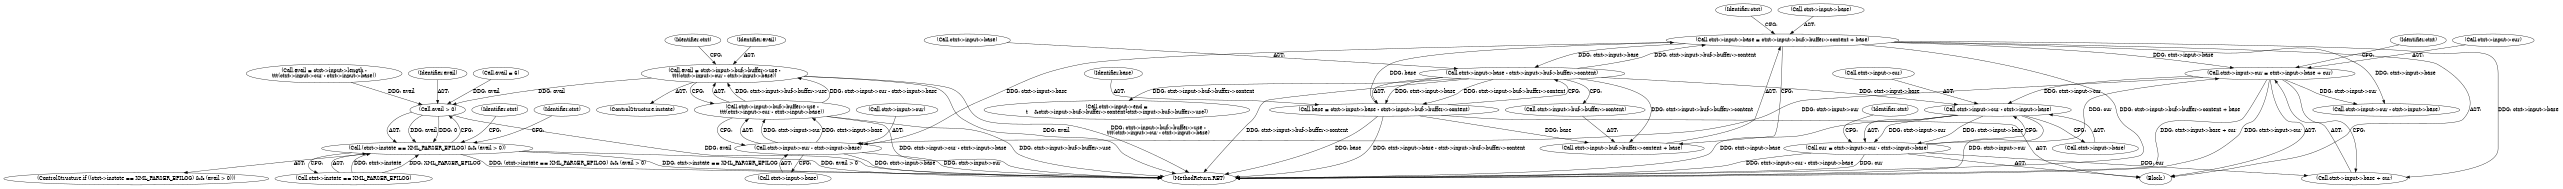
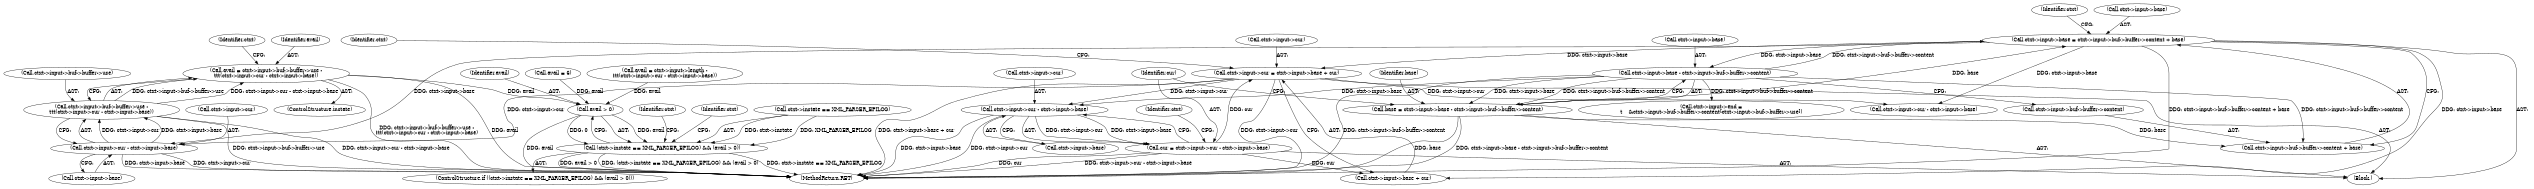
node "(Call,ctxt->input->buf->buffer->use)": added
node "(Identifier,cur)": added
edge "(Call,(ctxt->instate == XML_PARSER_EPILOG) && (avail > 0))" -> "(Call,ctxt->instate == XML_PARSER_EPILOG)": removed, label "CFG:"
